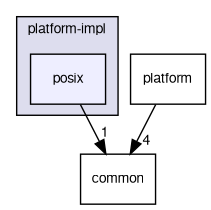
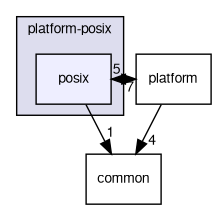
cluster "platform-impl": label "platform-impl" -> "platform-posix"
edge "posix" -> "platform": added
edge "platform" -> "posix": added
